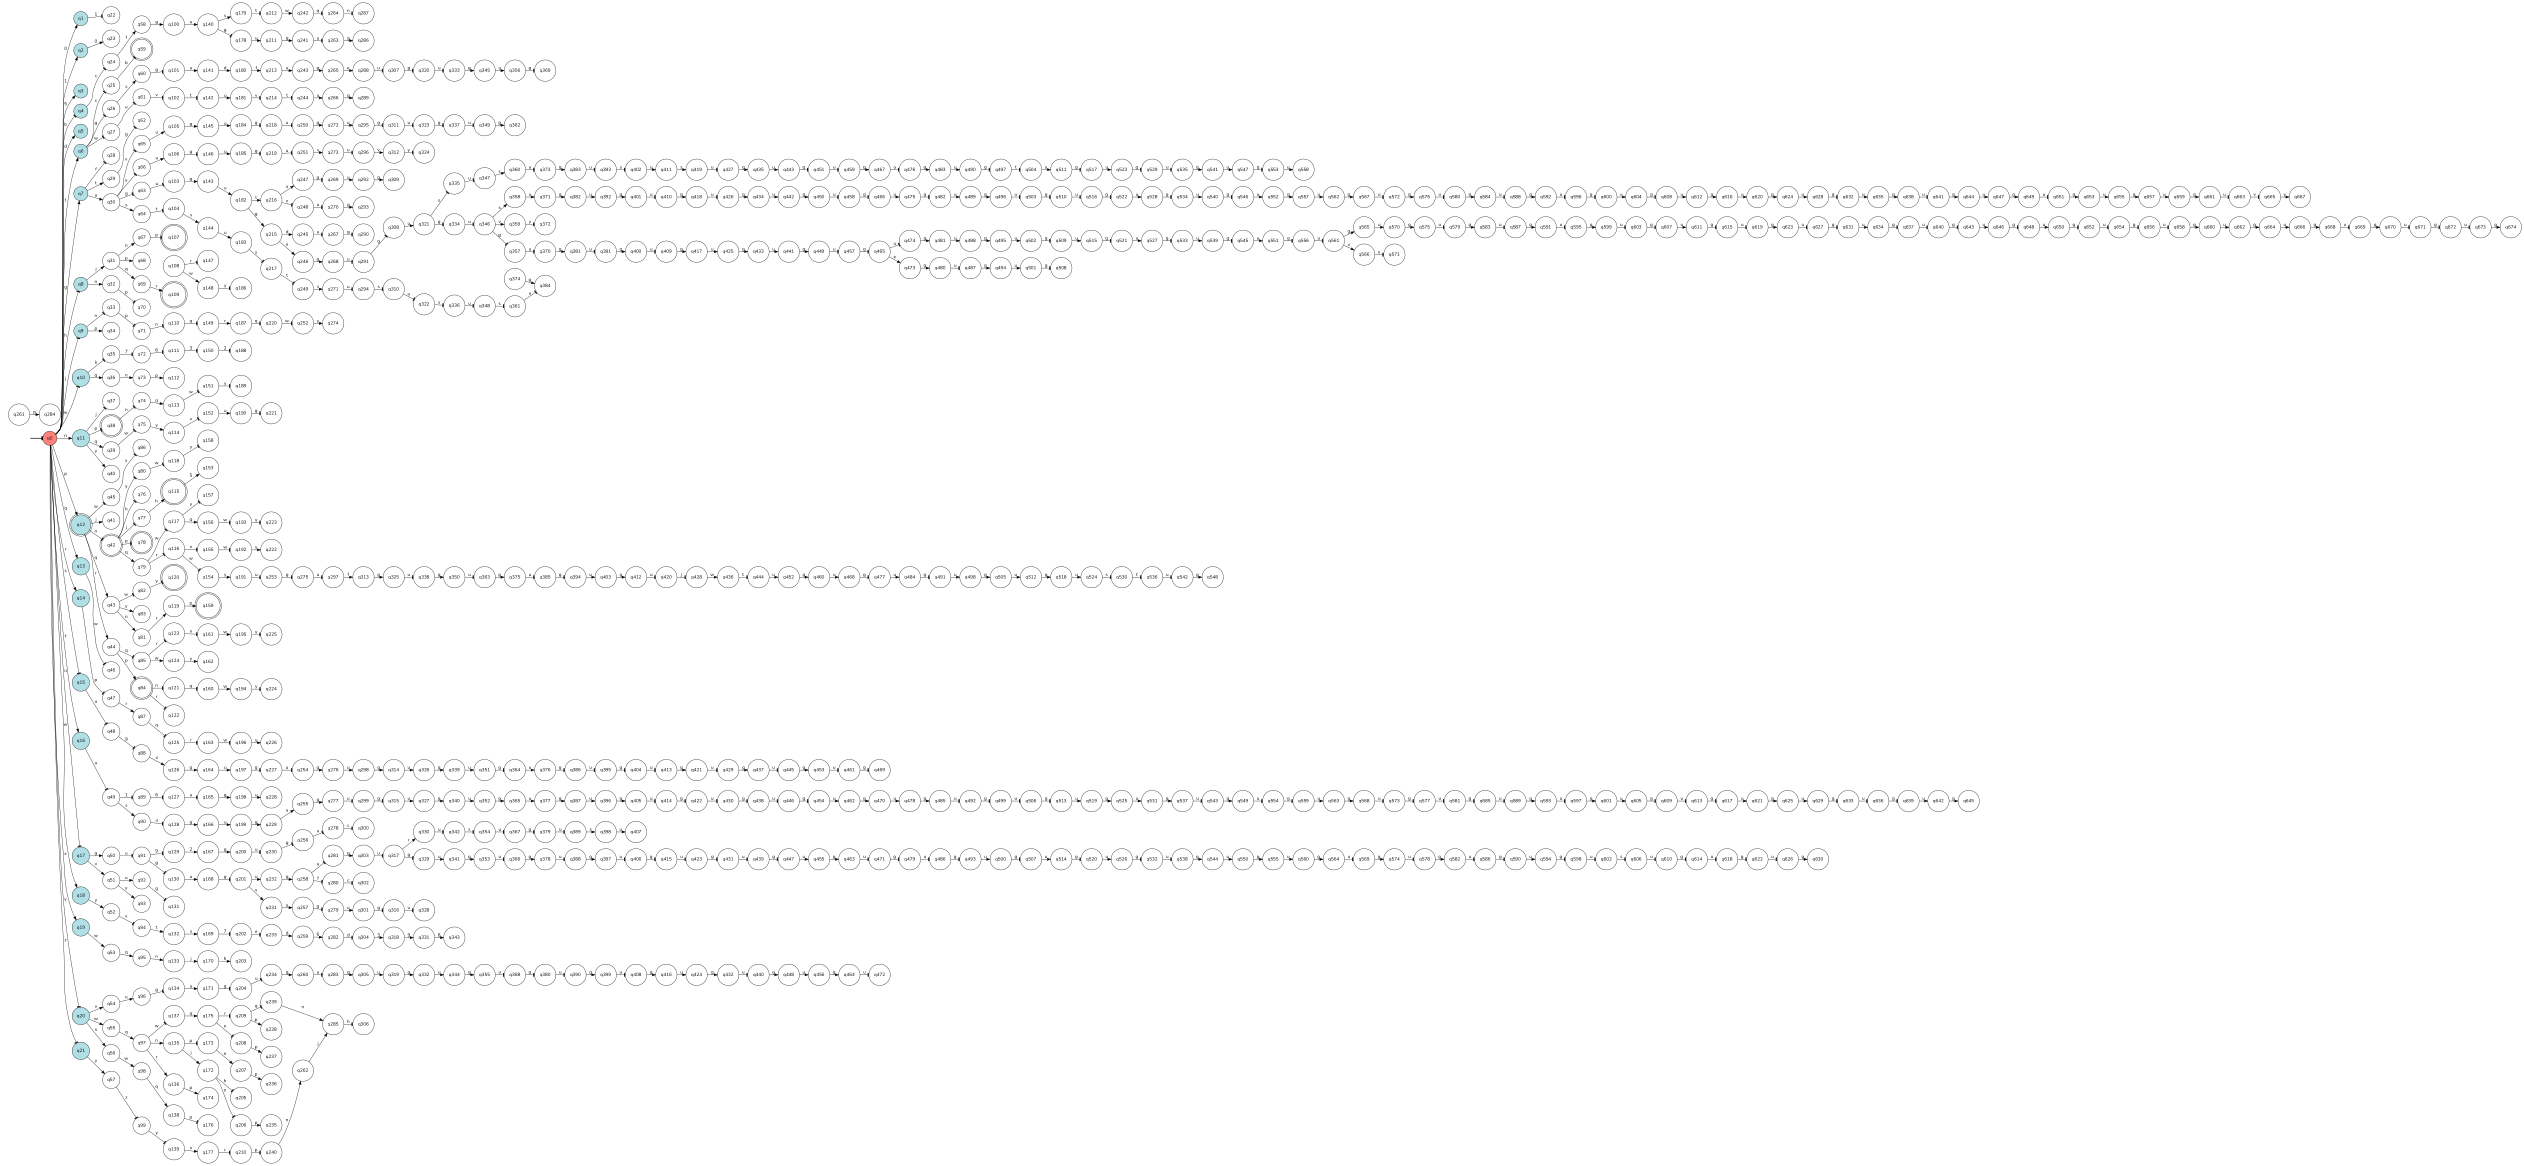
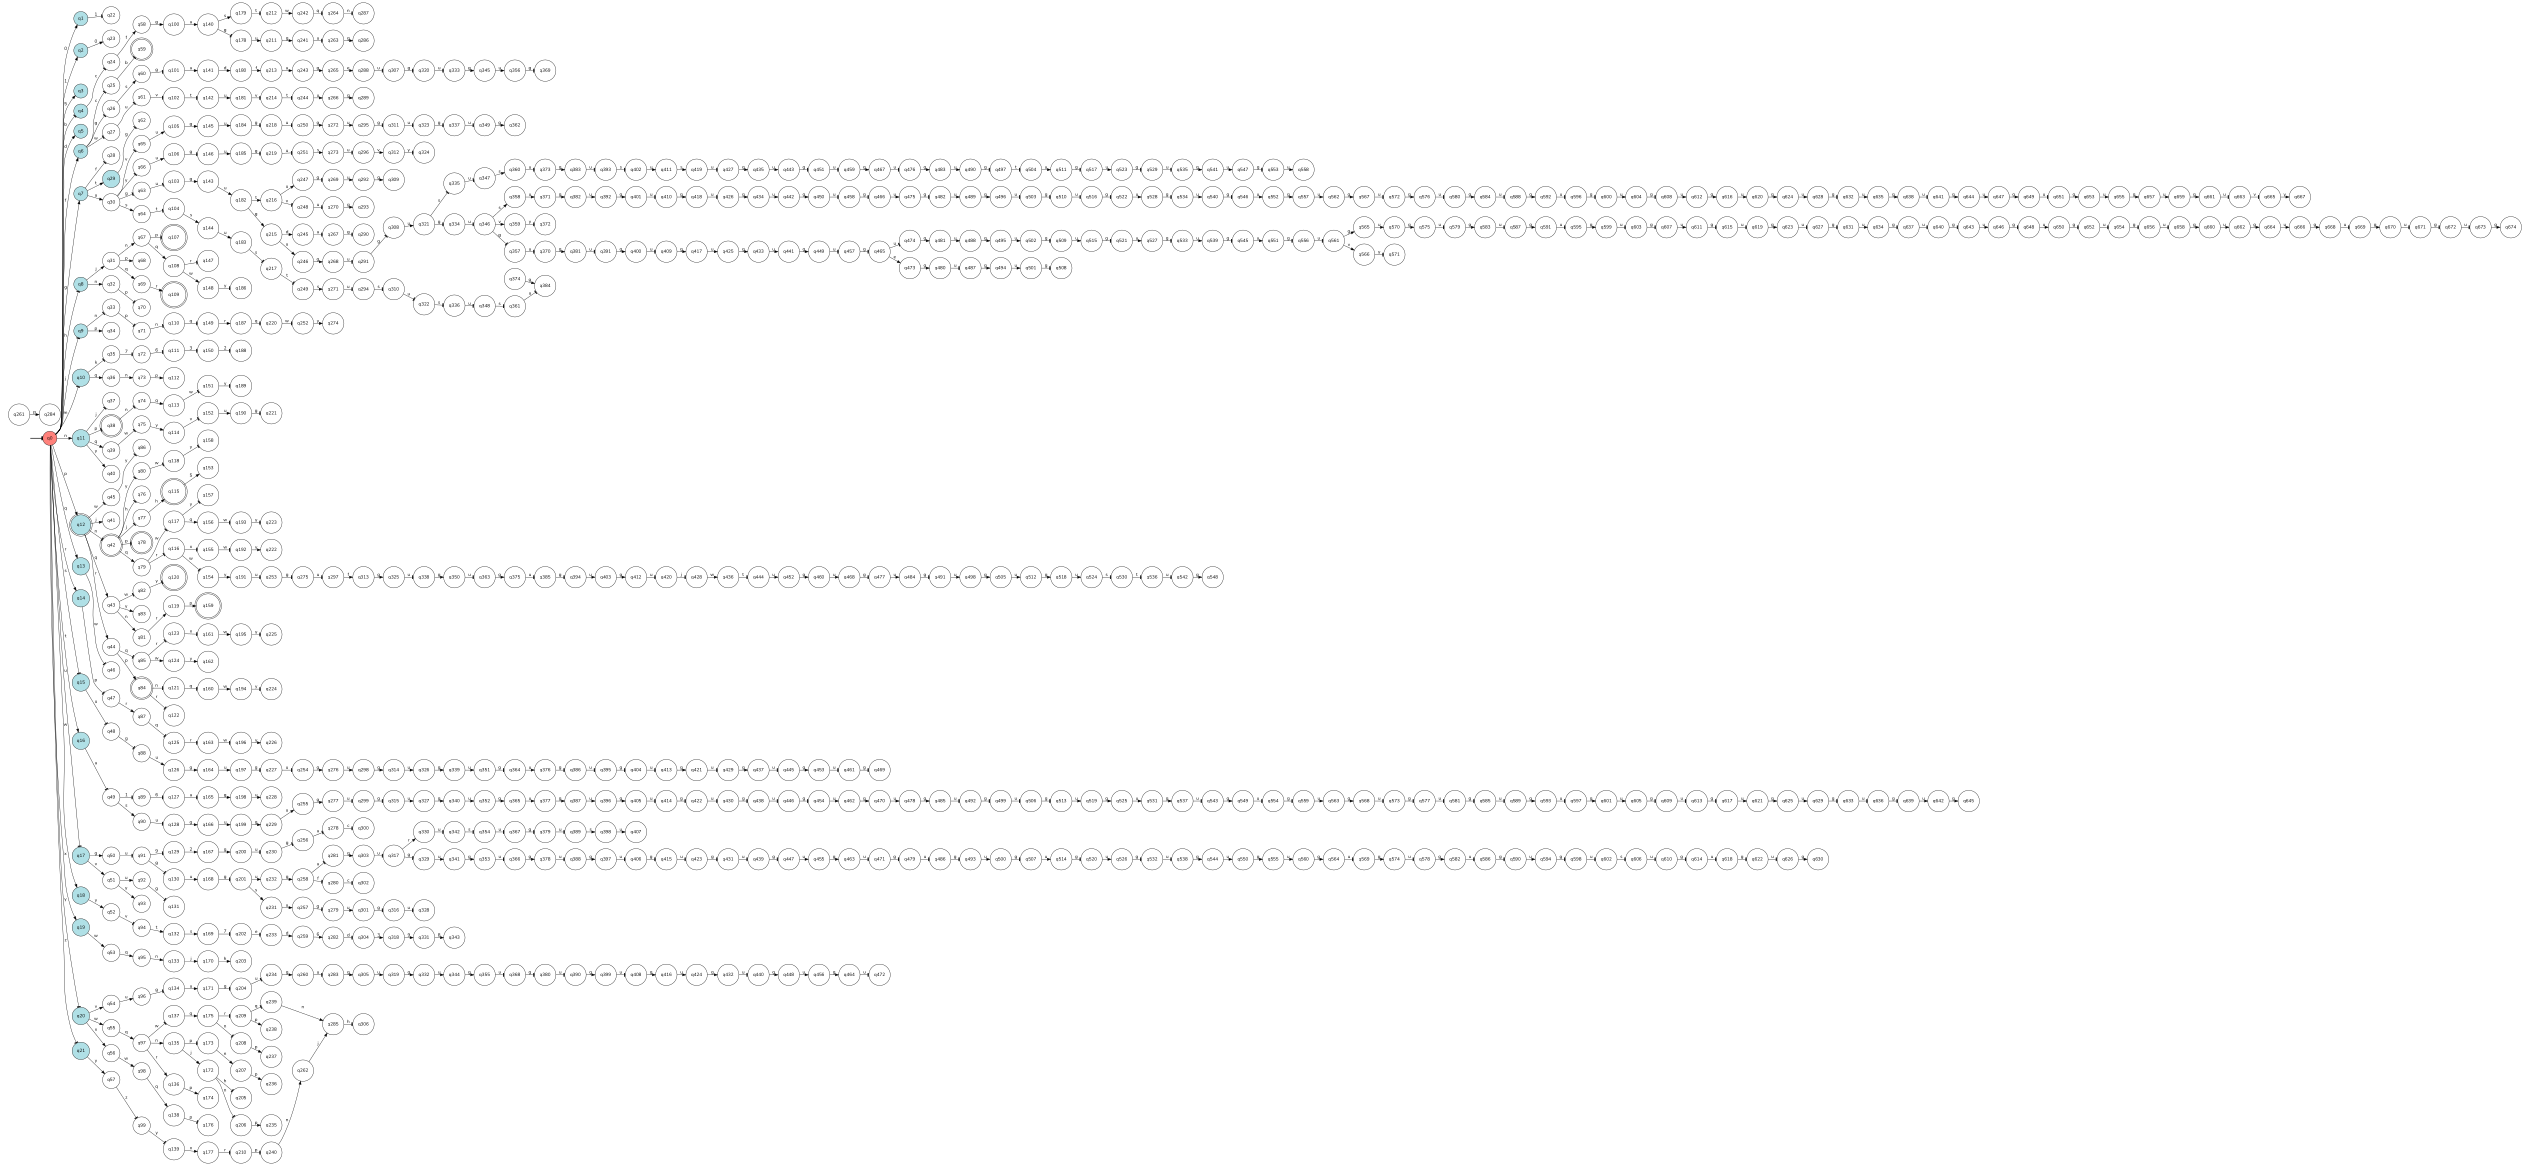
node "q29": fillcolor white -> powderblue
edge "q67" -> "q108": added, label "q"
